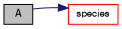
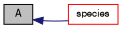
edge "A" -> "species": reversed
